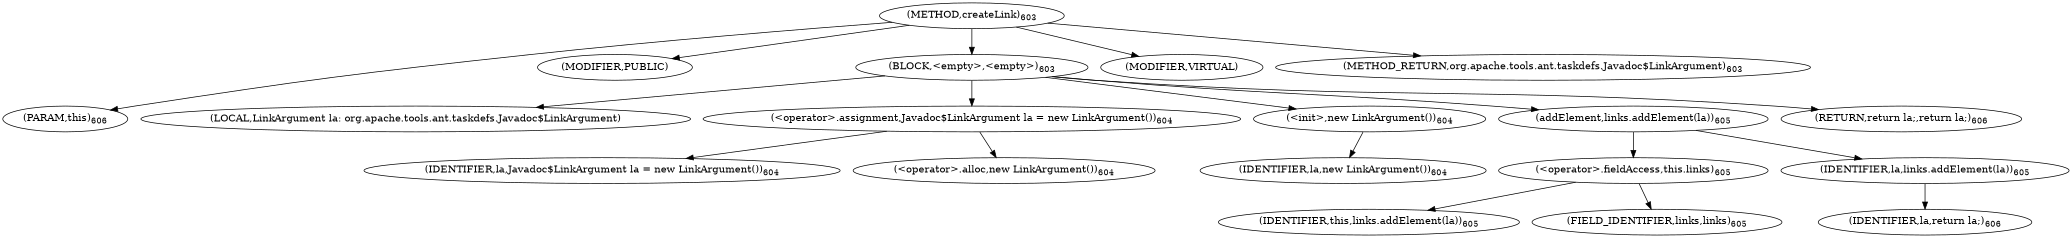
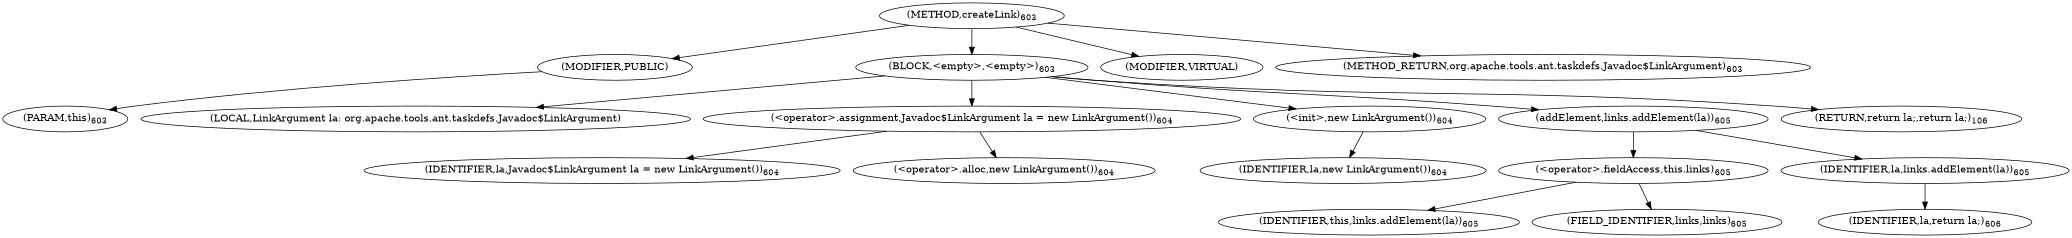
edge "(METHOD,createLink)" -> "(PARAM,this)": now "(MODIFIER,PUBLIC)" -> "(PARAM,this)"
node "(PARAM,this)": text "606" -> "603"
node "(RETURN,return la;,return la;)": text "606" -> "106"
